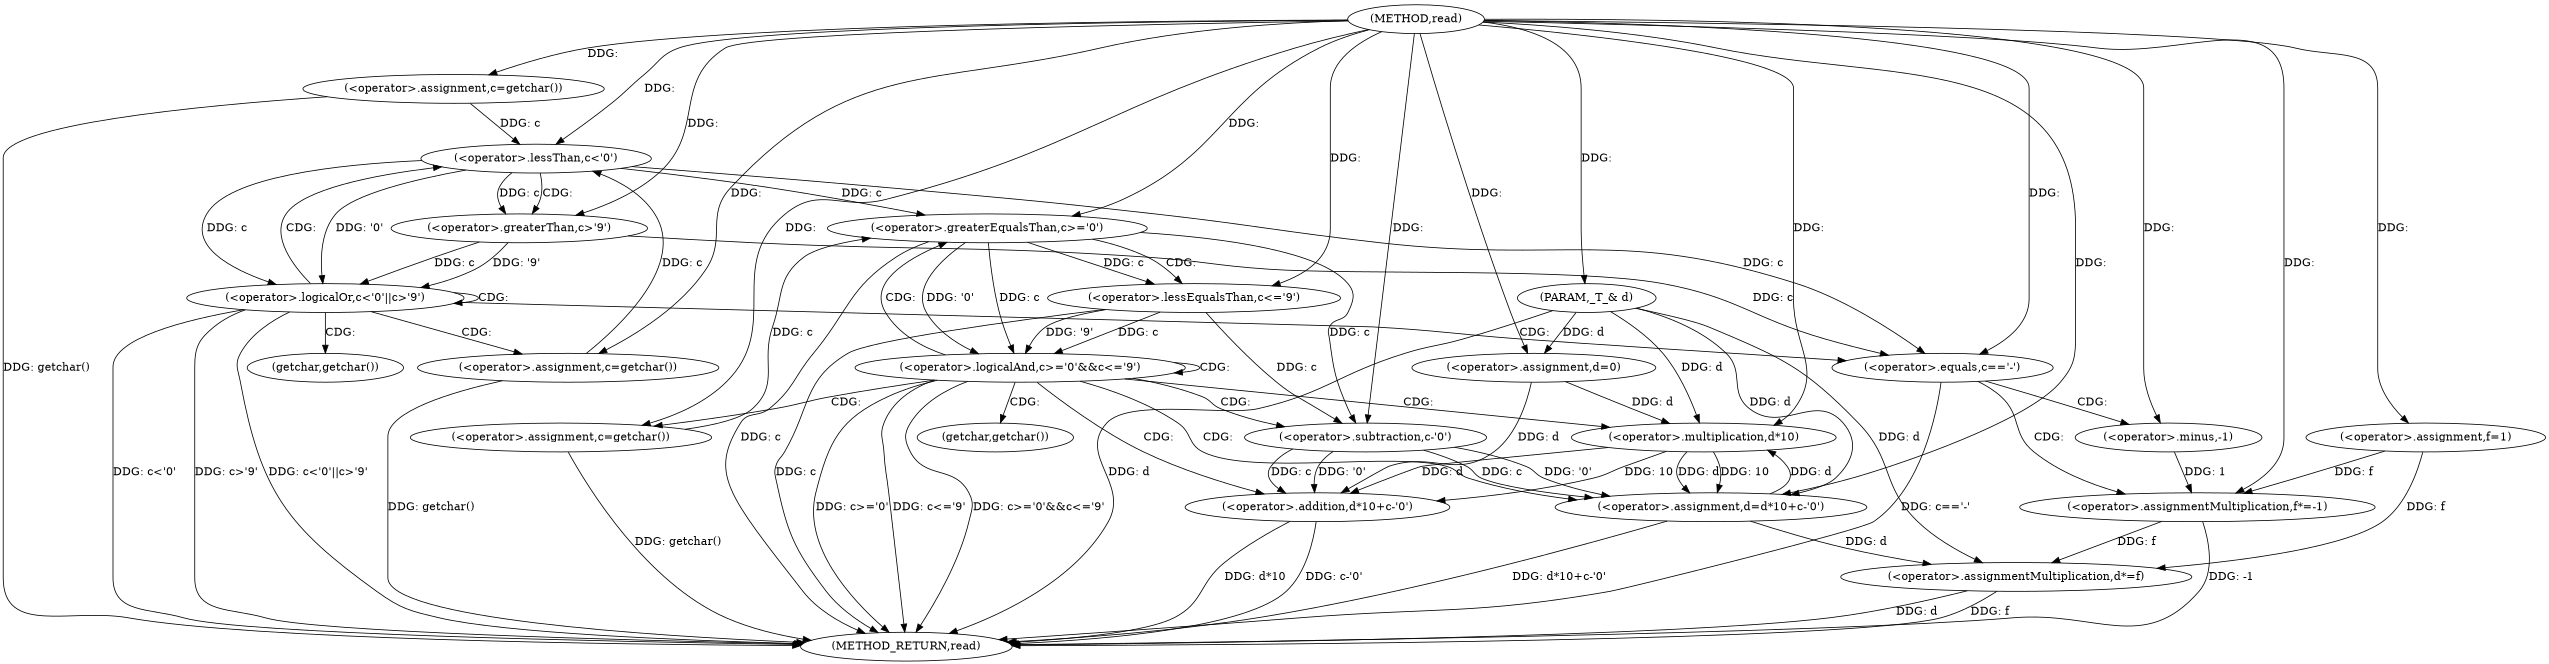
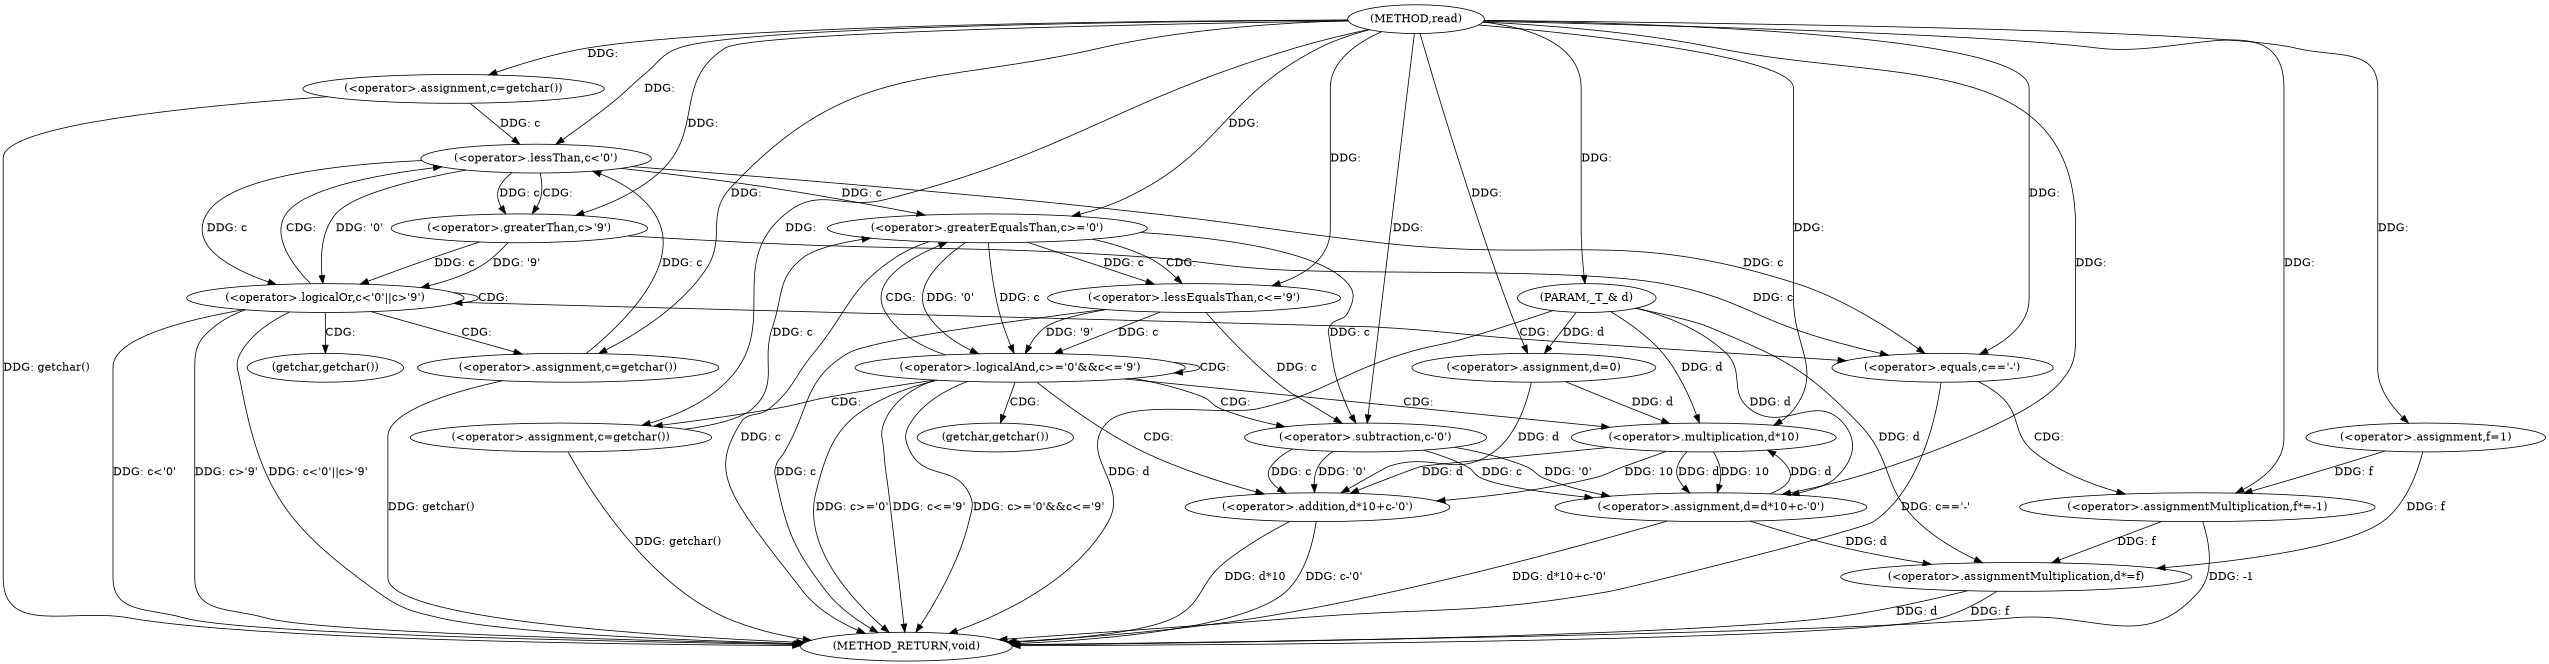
node "(<operator>.minus,-1)": removed
edge "(<operator>.logicalAnd,c>='0'&&c<='9')" -> "(<operator>.assignment,d=d*10+c-'0')": removed, label "CDG:"
node "(METHOD_RETURN,read)": label "(METHOD_RETURN,read)" -> "(METHOD_RETURN,void)"
